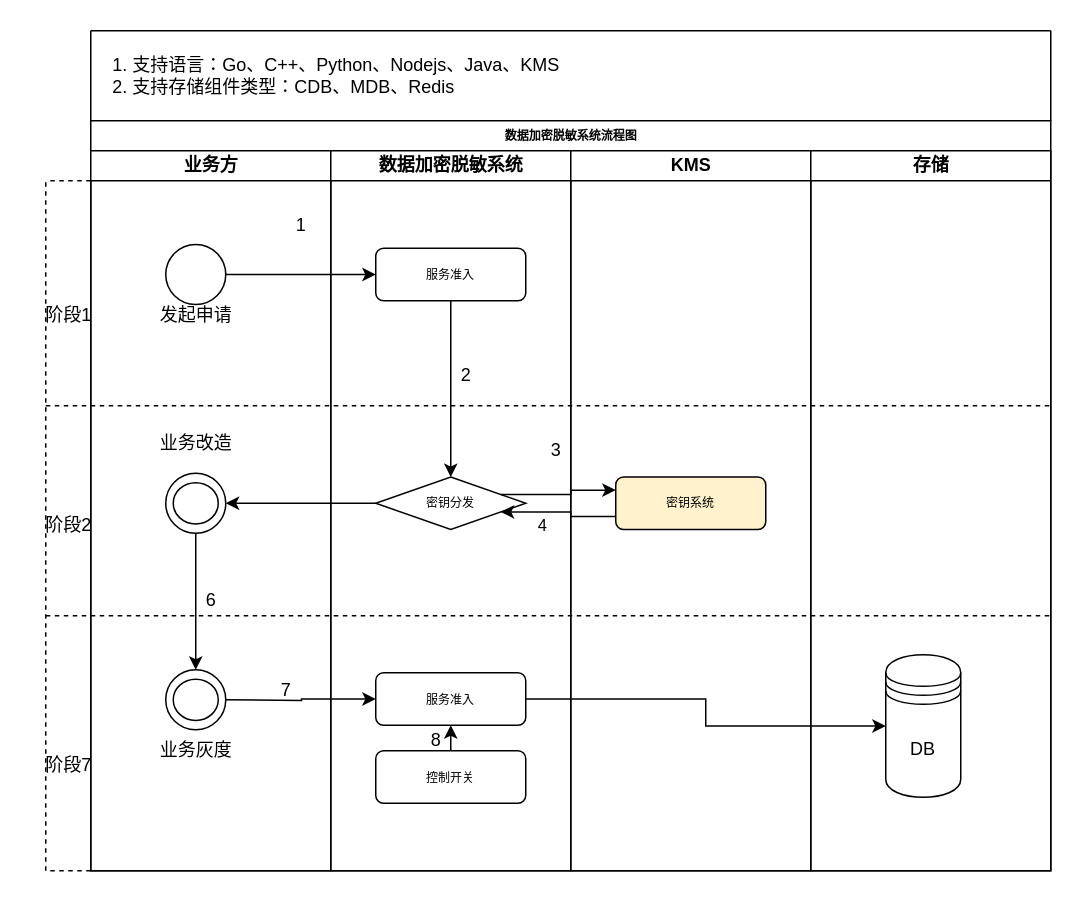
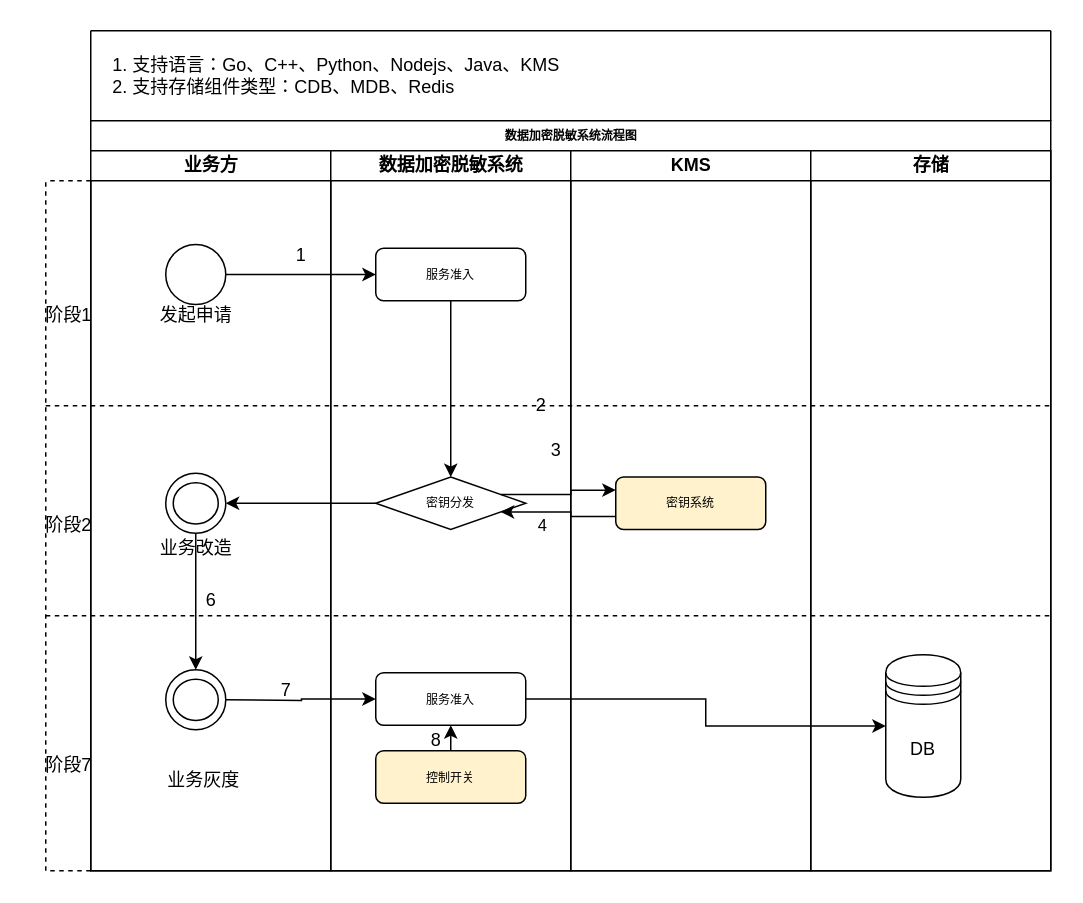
node "1": moved (301, 226) -> (301, 256)
node "2": moved (466, 376) -> (541, 406)
node "业务改造": moved (196, 443) -> (196, 548)
node "业务灰度": moved (196, 751) -> (203, 781)
node "控制开关": fillcolor #ffffff -> #fff2cc
